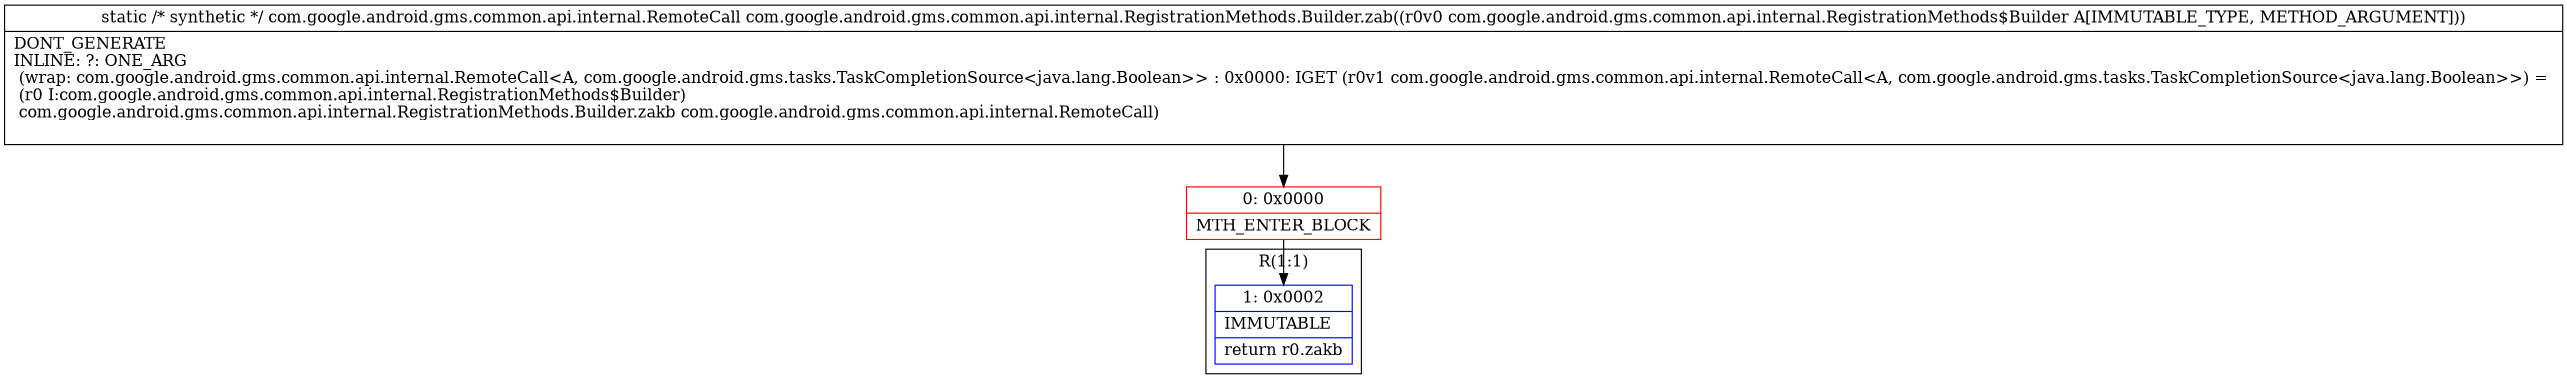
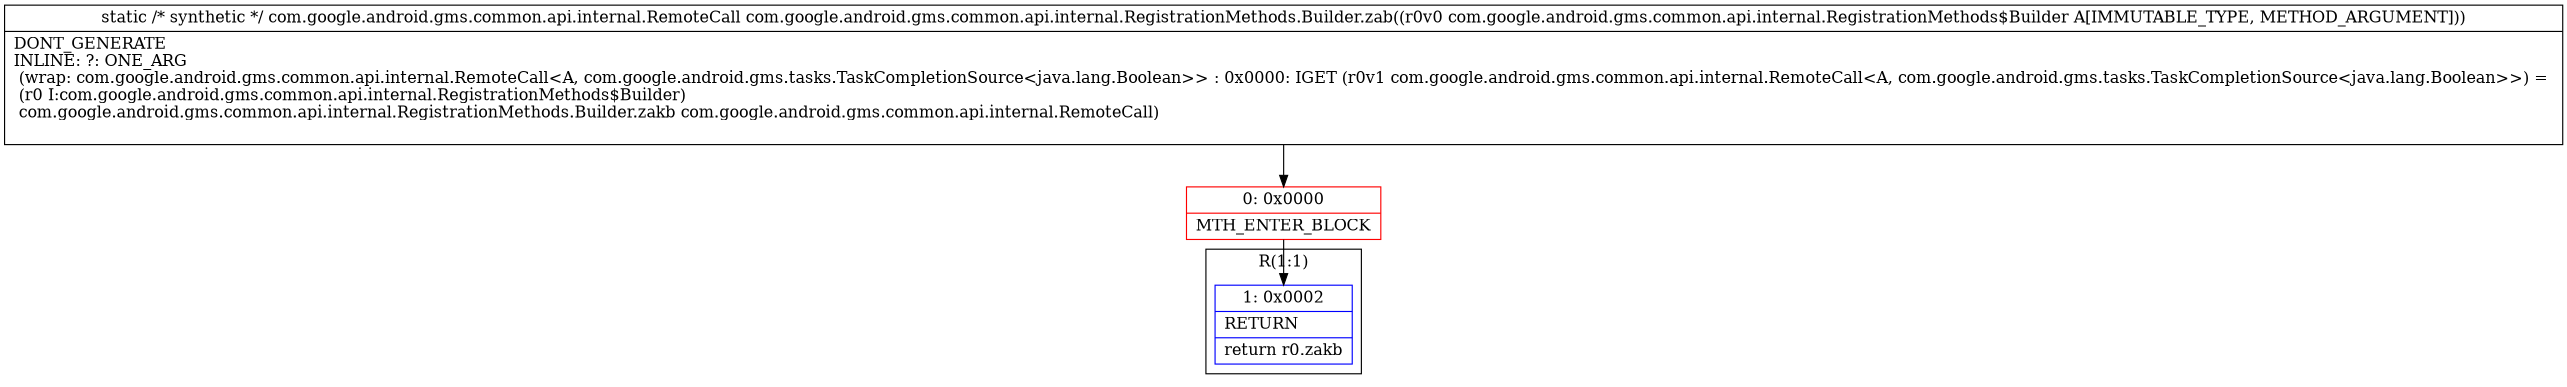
node "1: 0x0002": text "IMMUTABLE" -> "RETURN"
